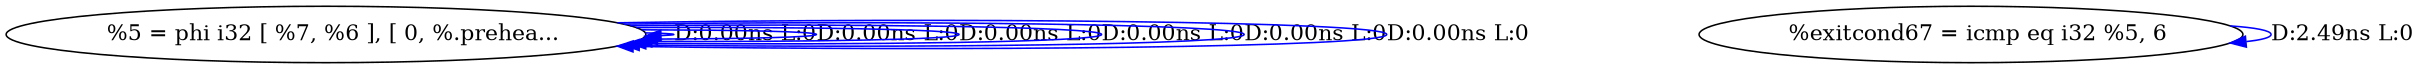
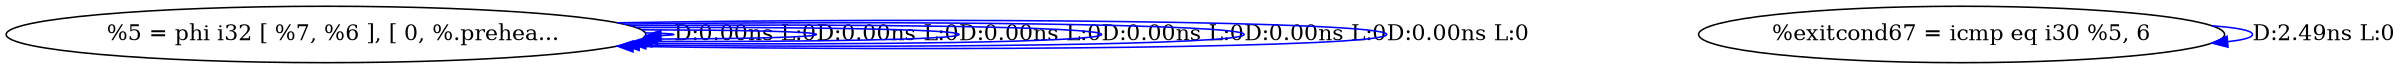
node "%exitcond67 = icmp eq i32 %5, 6": label "%exitcond67 = icmp eq i32 %5, 6" -> "%exitcond67 = icmp eq i30 %5, 6"
